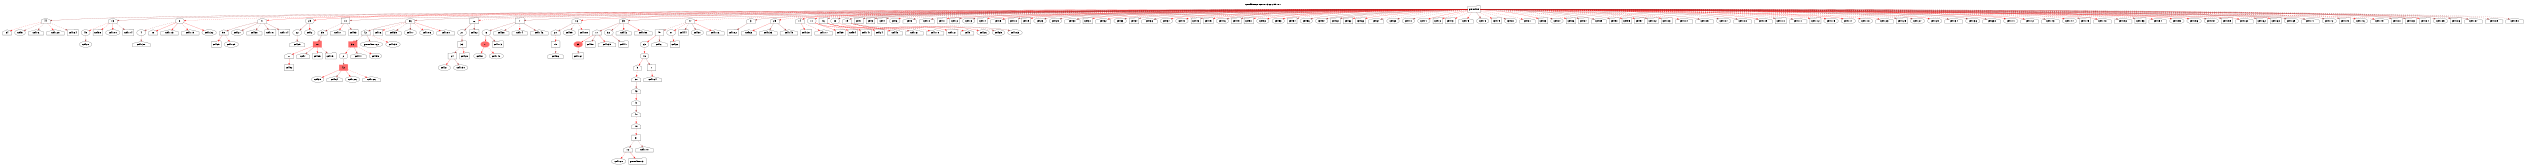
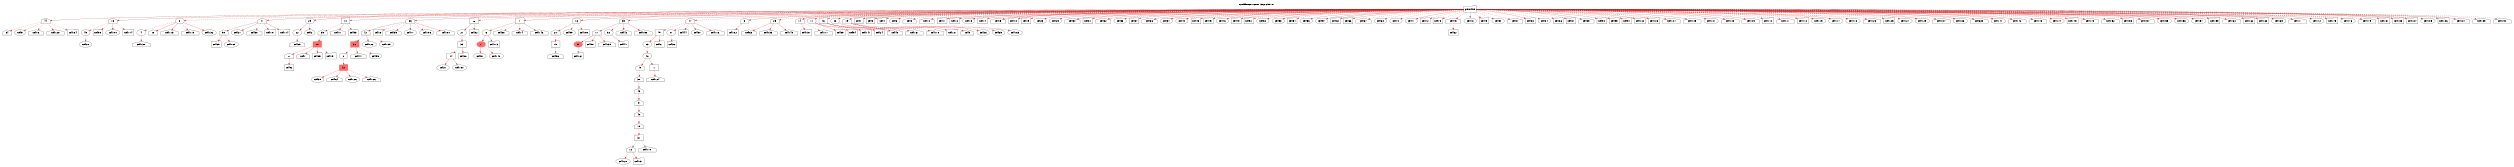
edge "germline" -> "cell62": now "cell75" -> "cell62"
node "16": shape house -> ellipse
node "germline122": label "germline122" -> "cell122"
node "cell61": shape house -> folder
node "germline131": label "germline131" -> "cell131"
